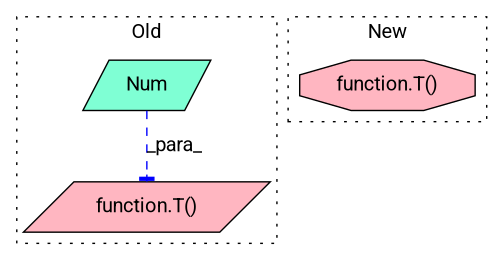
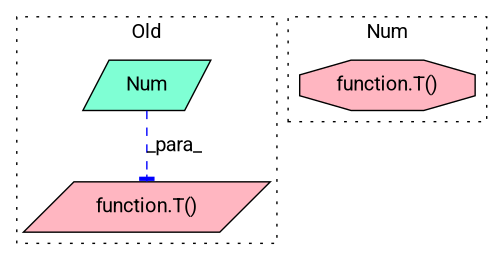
cluster "New": label "New" -> "Num"
